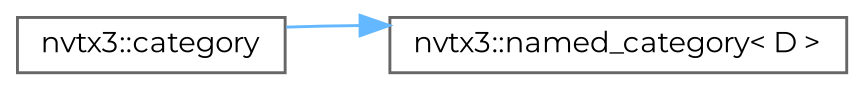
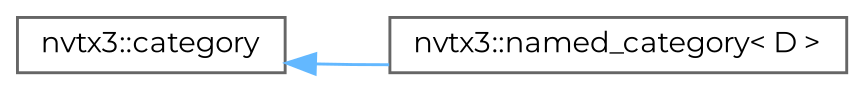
edge "nvtx3::category" -> "nvtx3::named_category< D >": reversed
